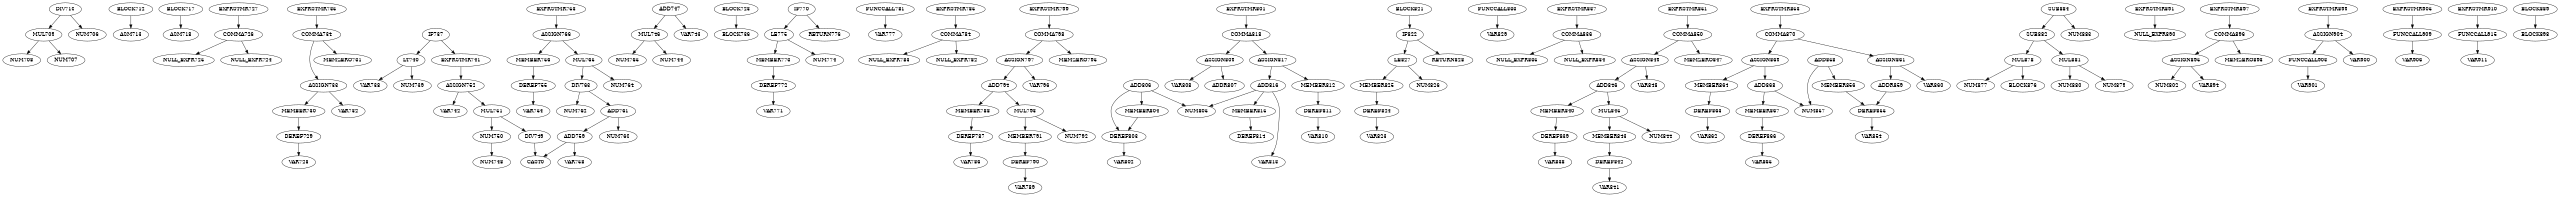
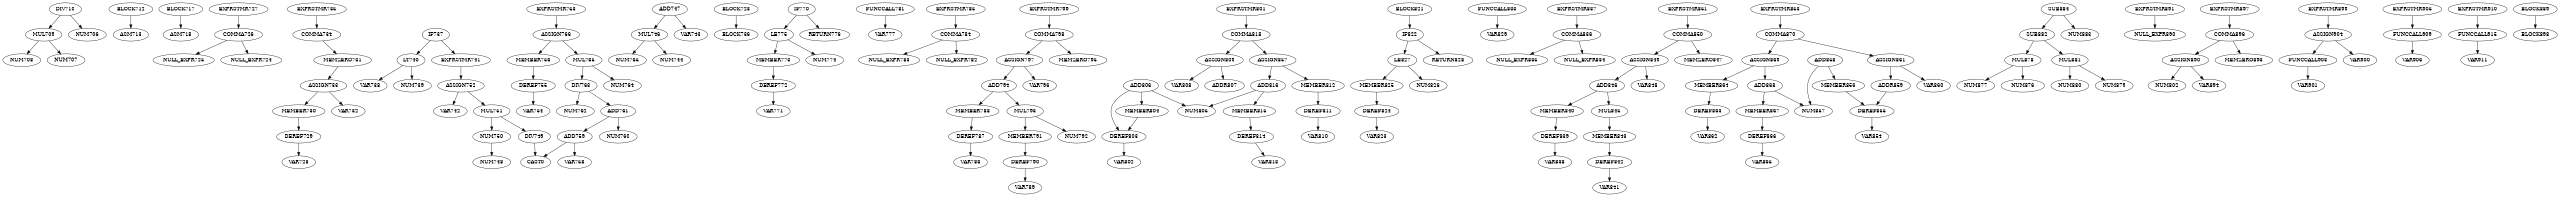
edge "COMMA734" -> "ASSIGN733": now "MEMZERO731" -> "ASSIGN733"
node "ASSIGN817": label "ASSIGN817" -> "ASSIGN857"
node "ASSIGN895": label "ASSIGN895" -> "ASSIGN890"
node "BLOCK876": label "BLOCK876" -> "NUM876"
edge "ADD816" -> "VAR813": now "DEREF814" -> "VAR813"
node "NUM844": removed
